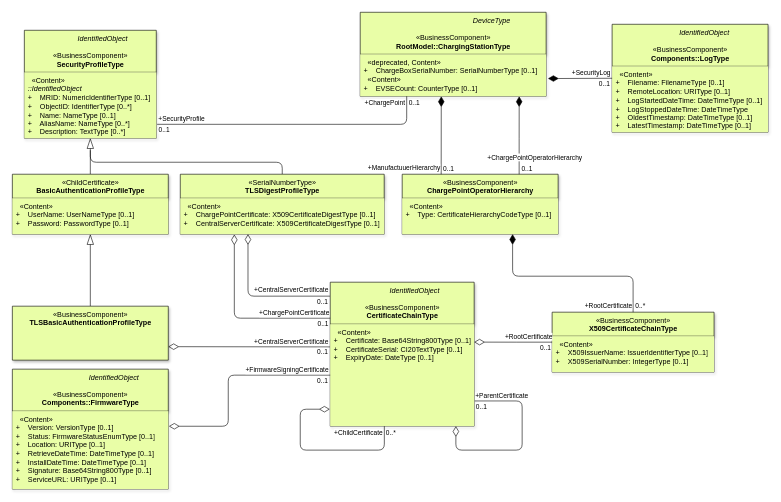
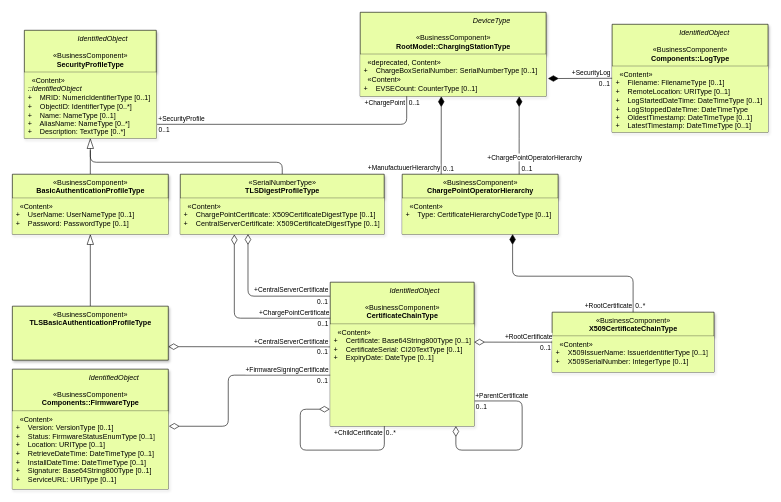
node "«ChildCertificate» BasicAuthenticationProfileType": label "«ChildCertificate» BasicAuthenticationProfileType" -> "«BusinessComponent» BasicAuthenticationProfileType"
